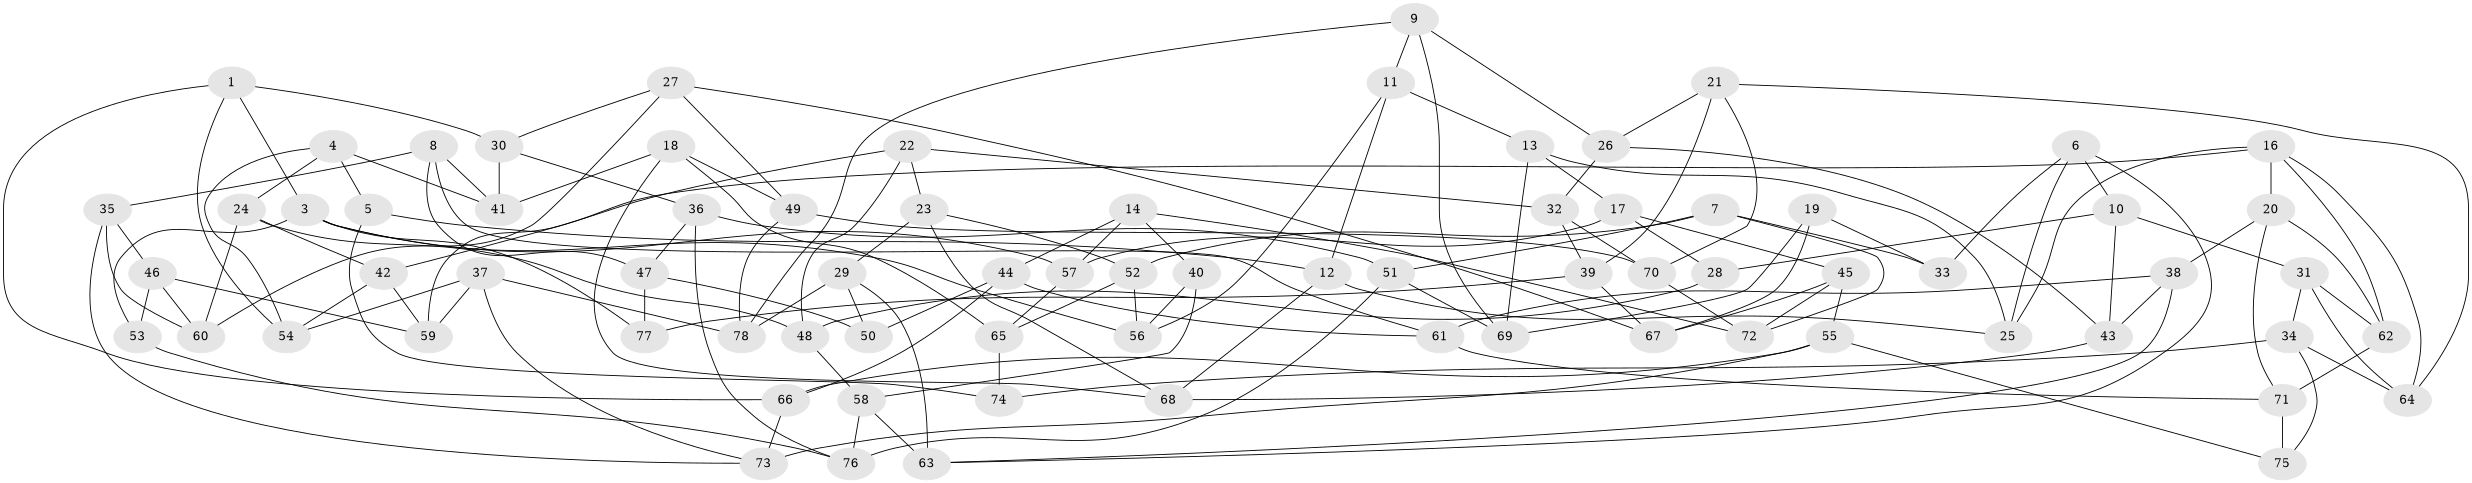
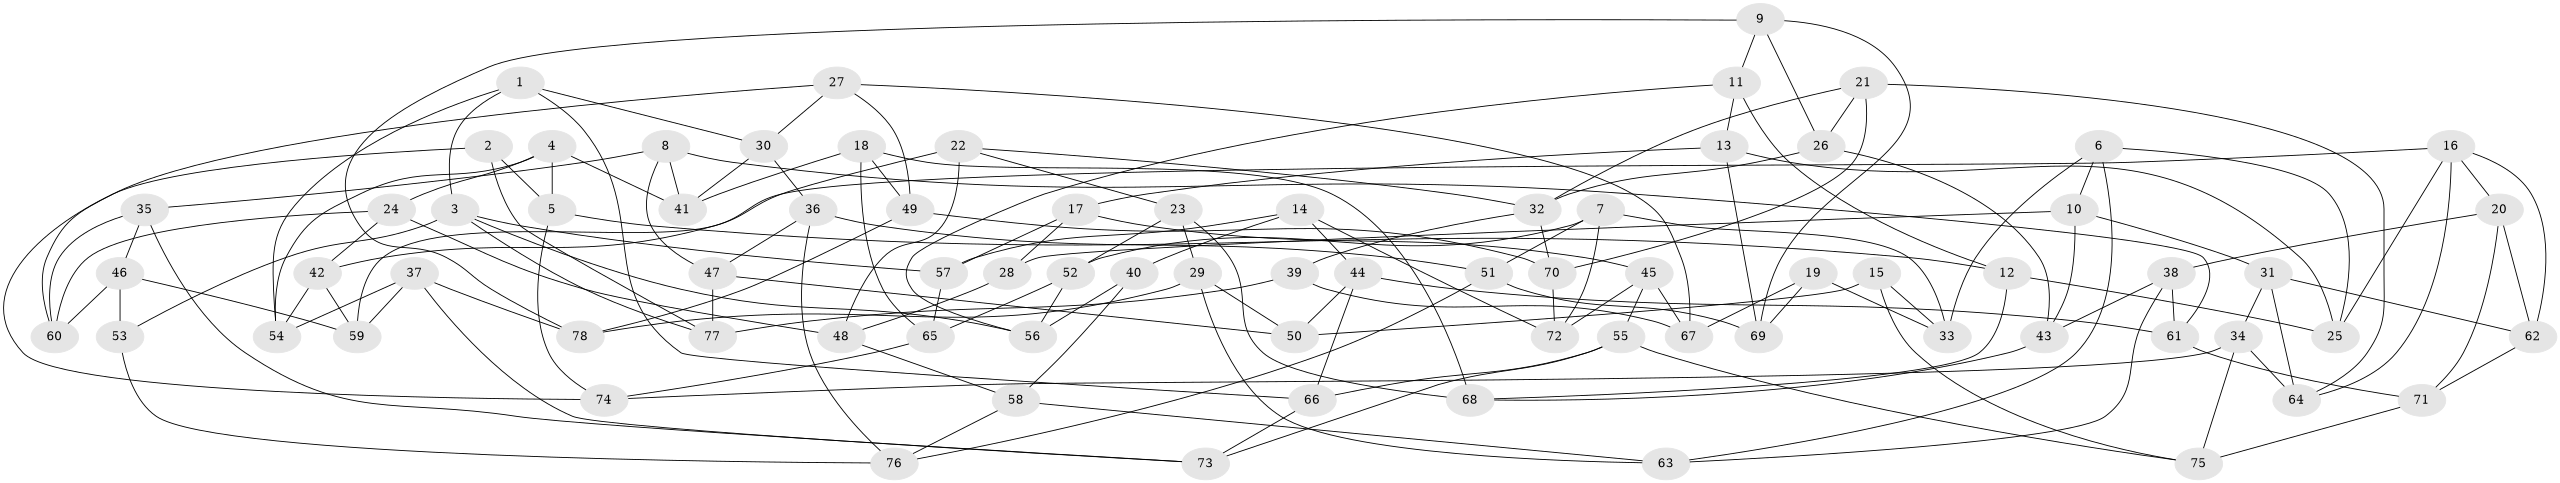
node "2": added
edge "21" -- "39": now "21" -- "32"
node "15": added
